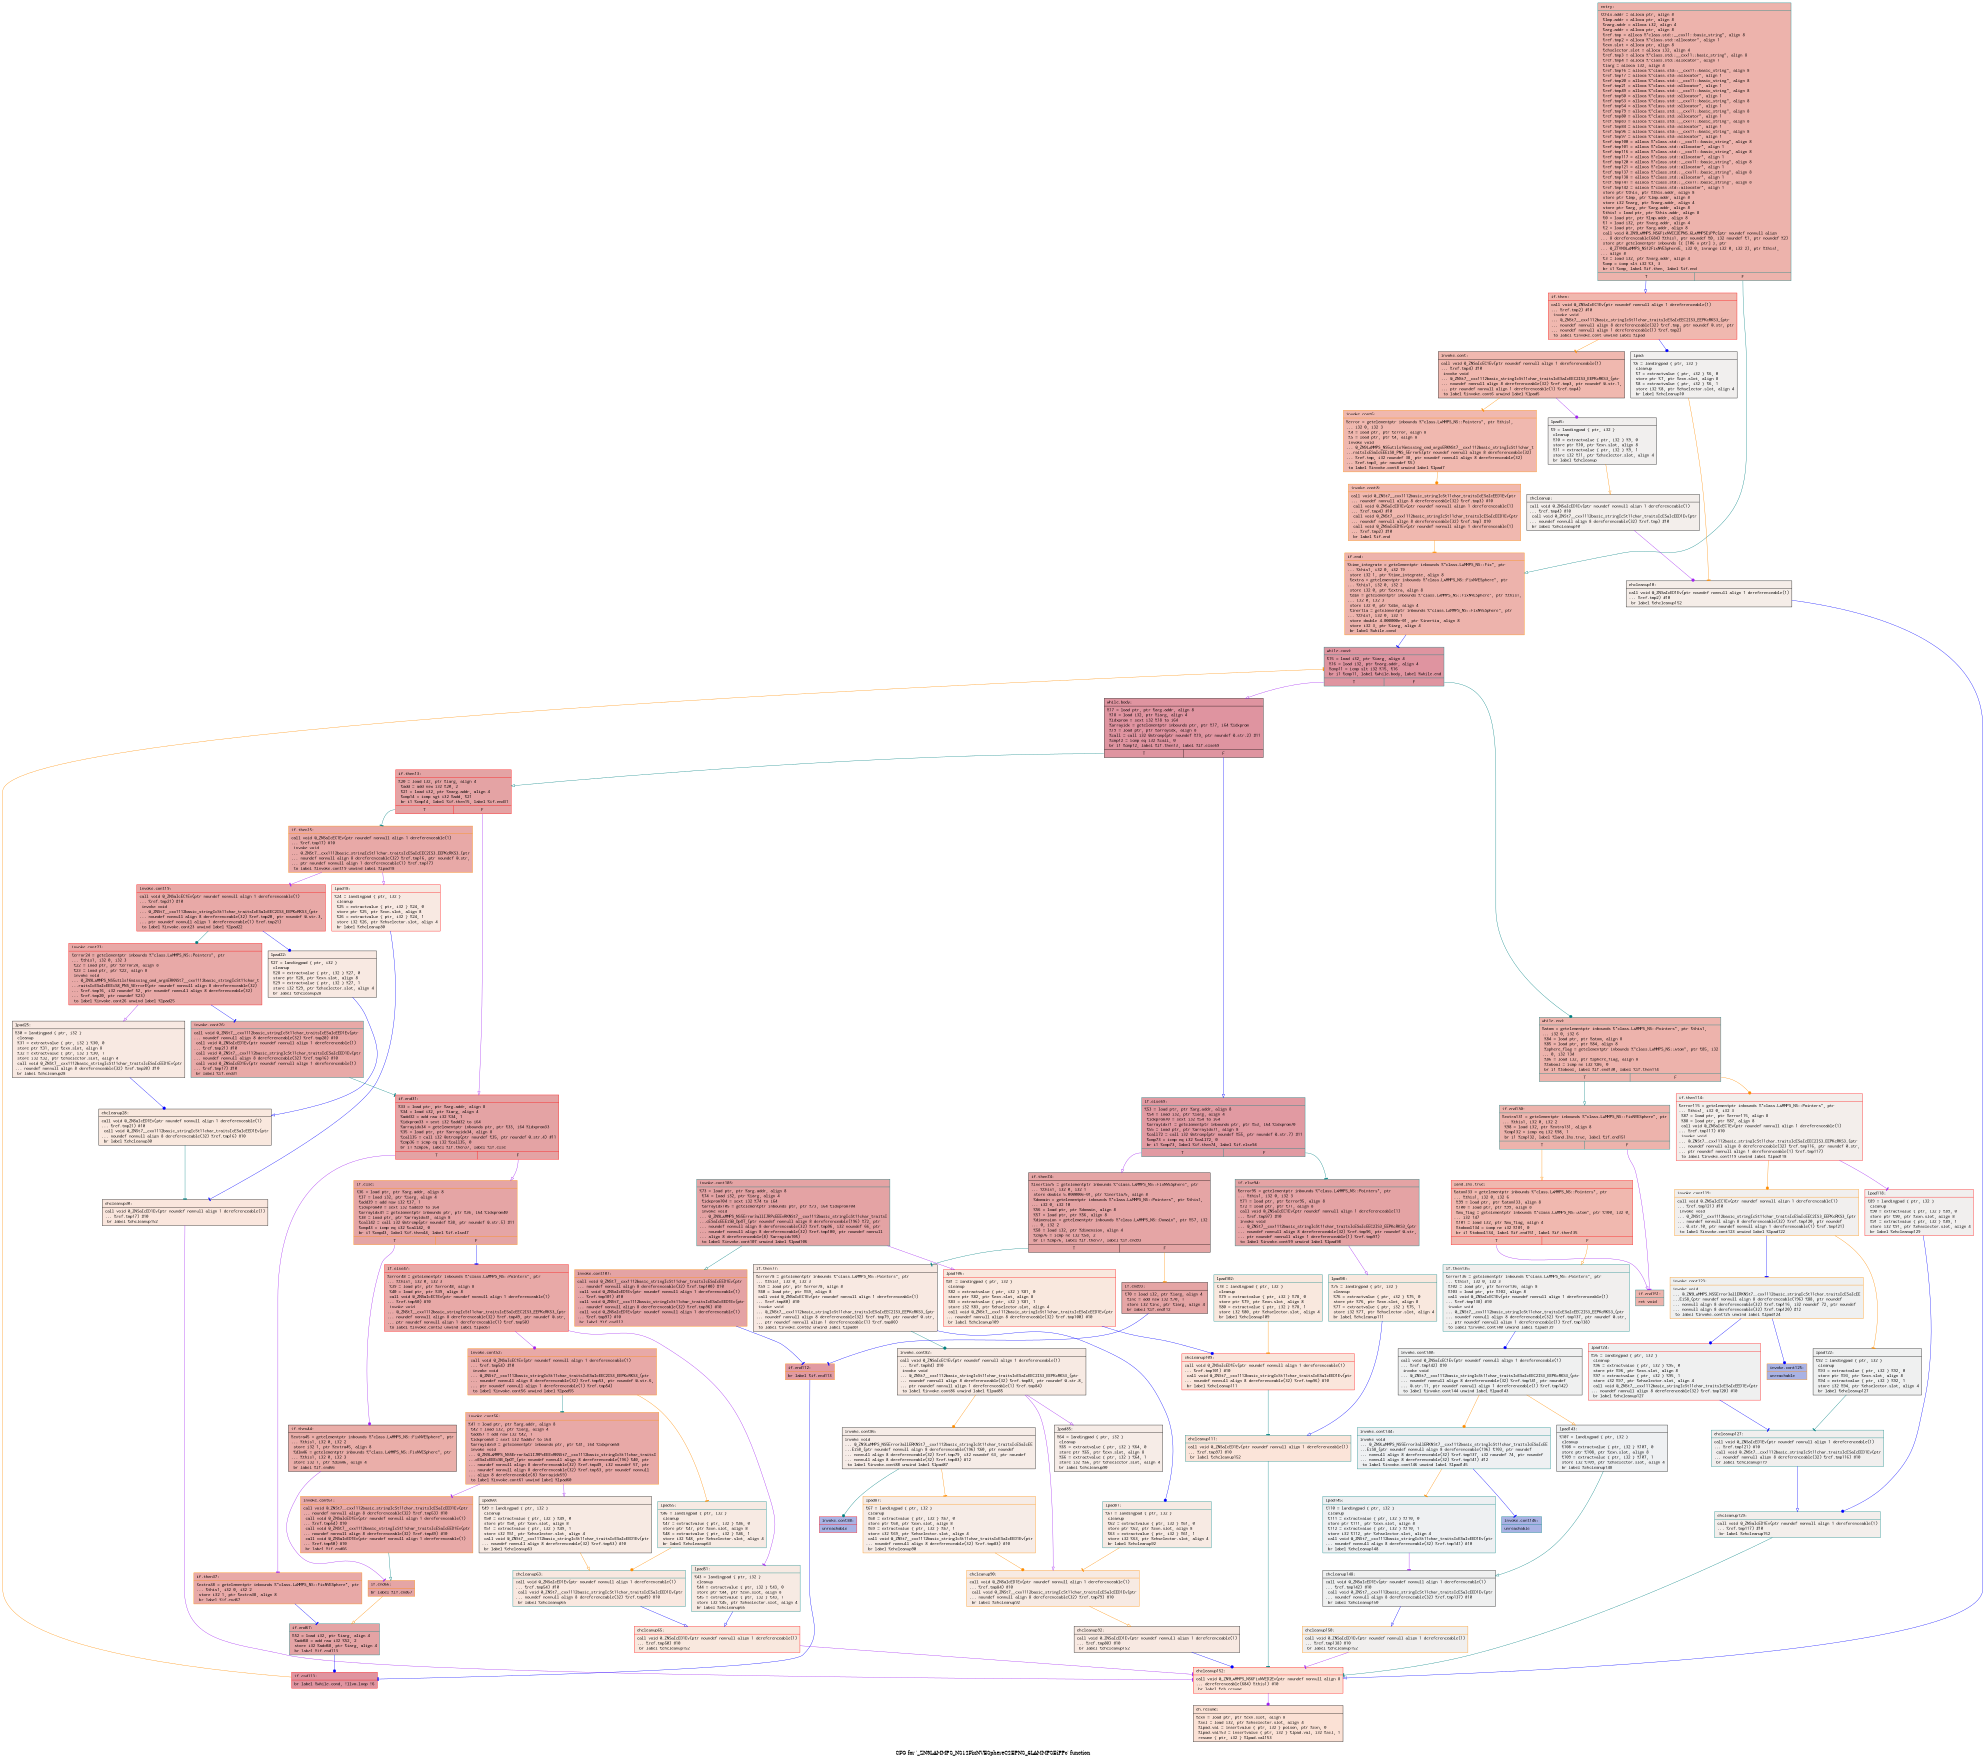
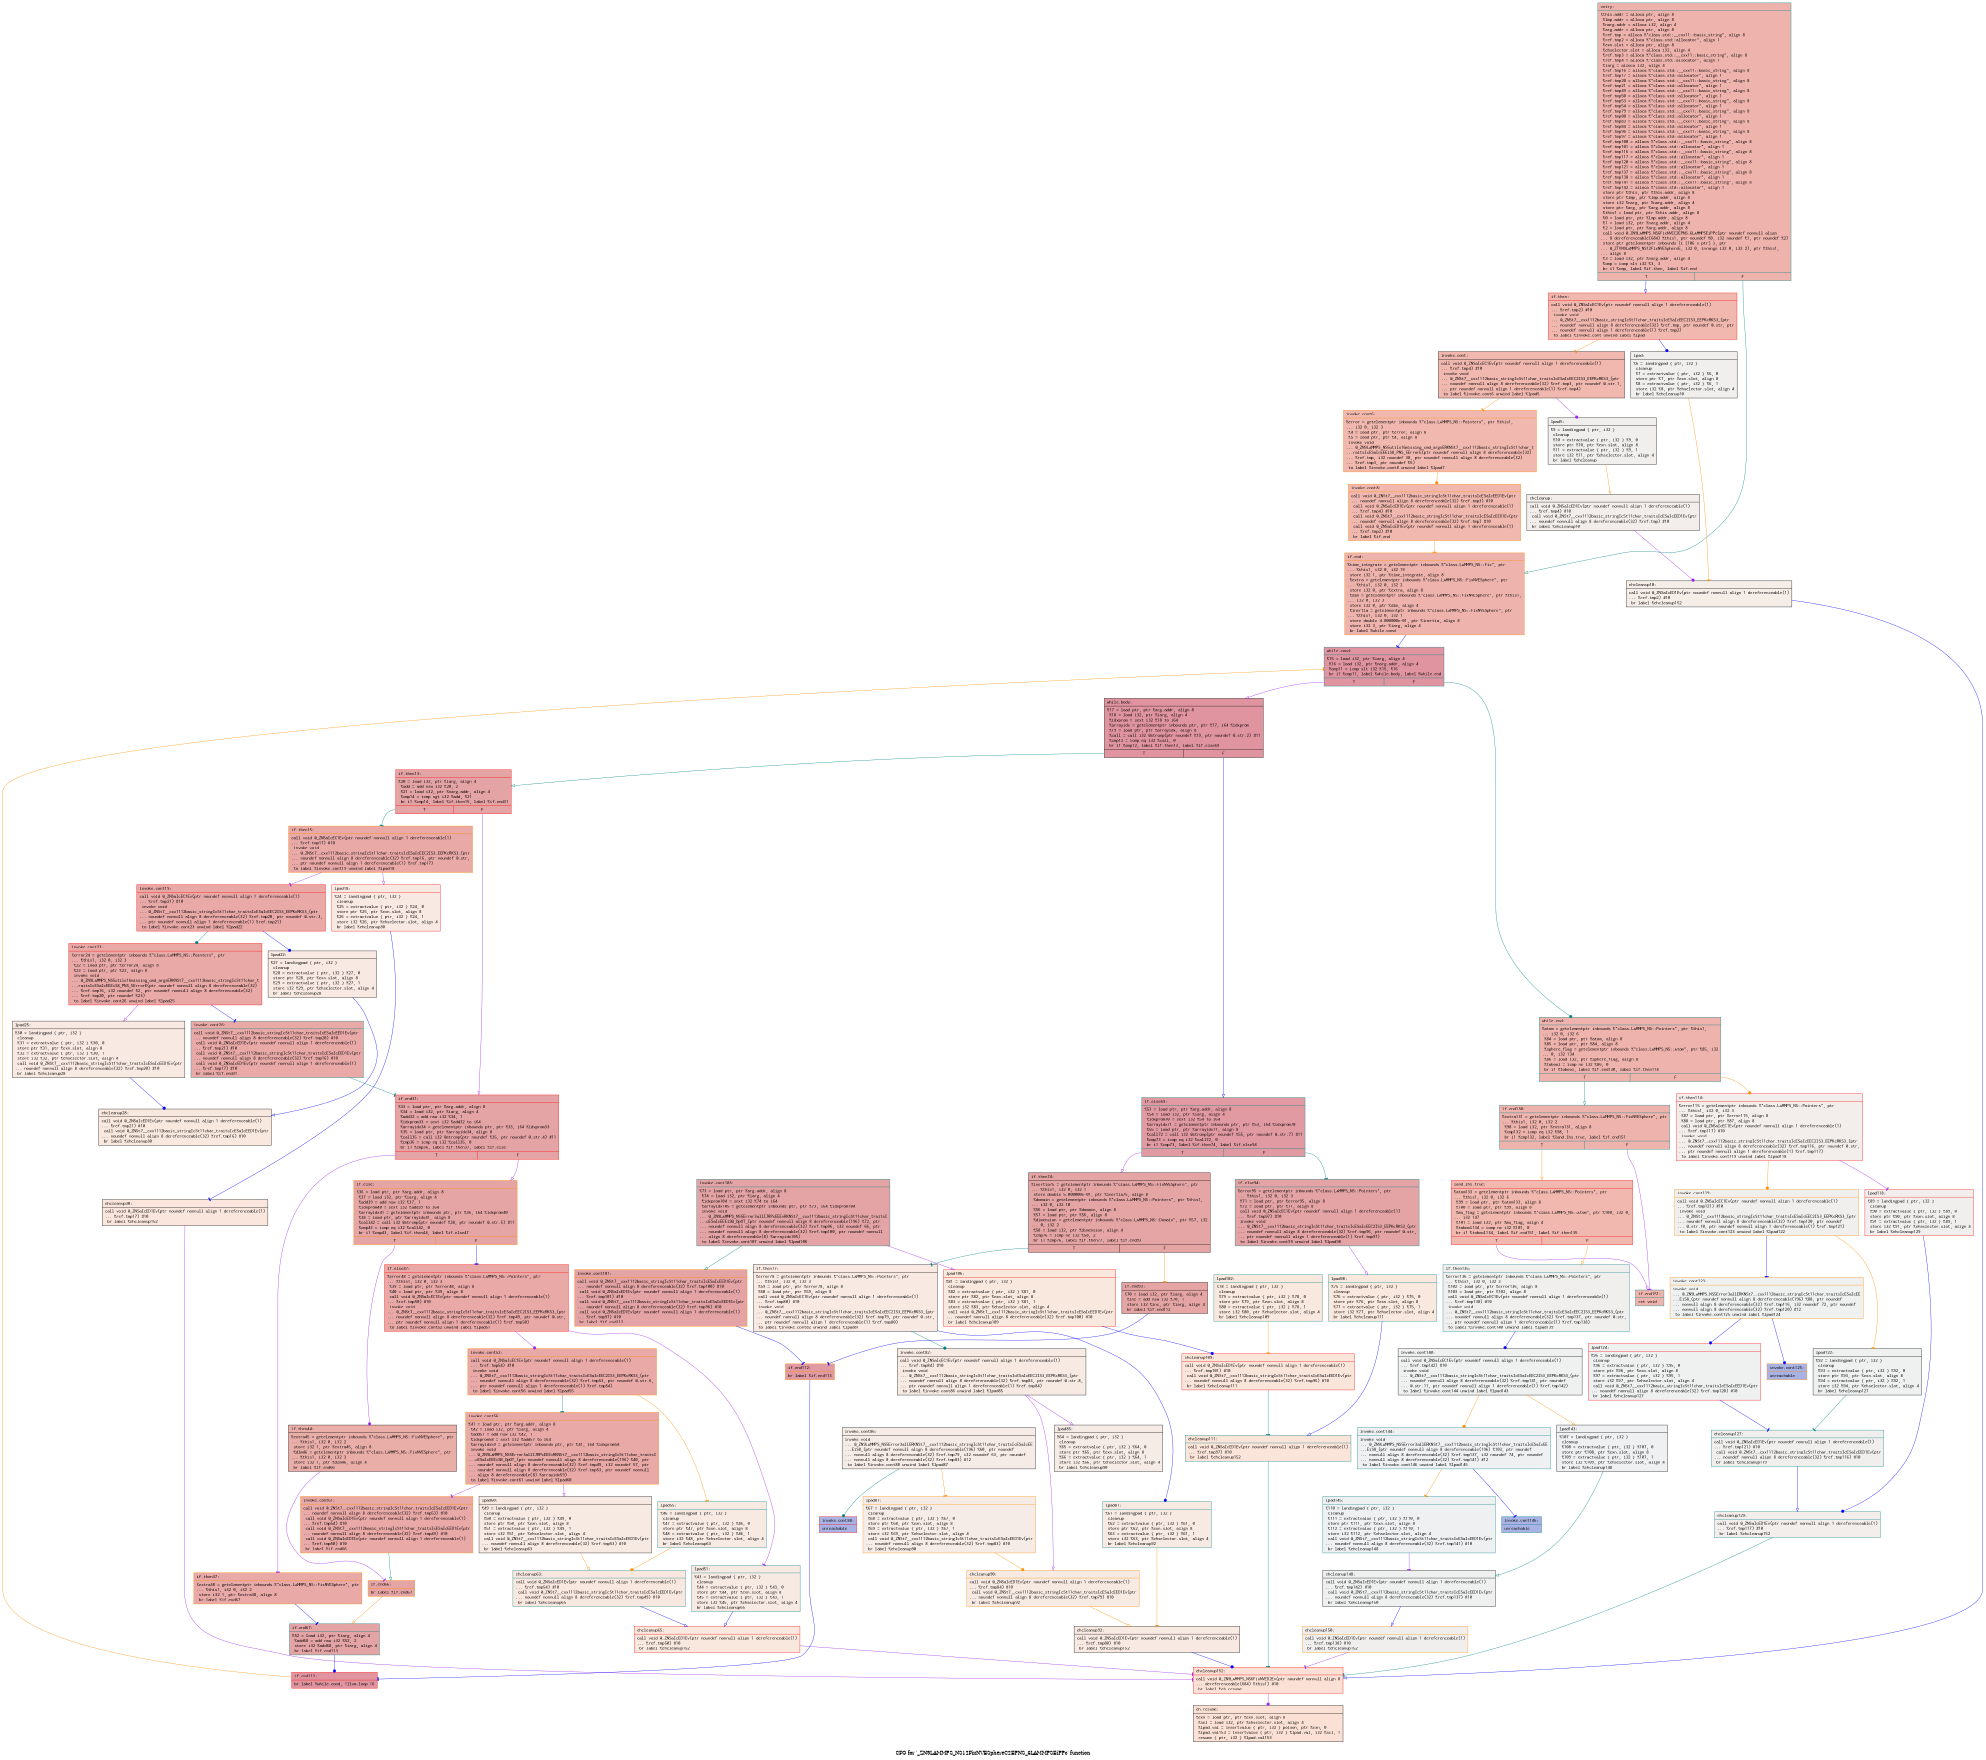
edge "ehcleanup28:" -> "ehcleanup30:": removed
edge "invoke.cont82:" -> "invoke.cont86:": removed
edge "lpad81:" -> "ehcleanup90:": now "lpad81:" -> "ehcleanup92:"
